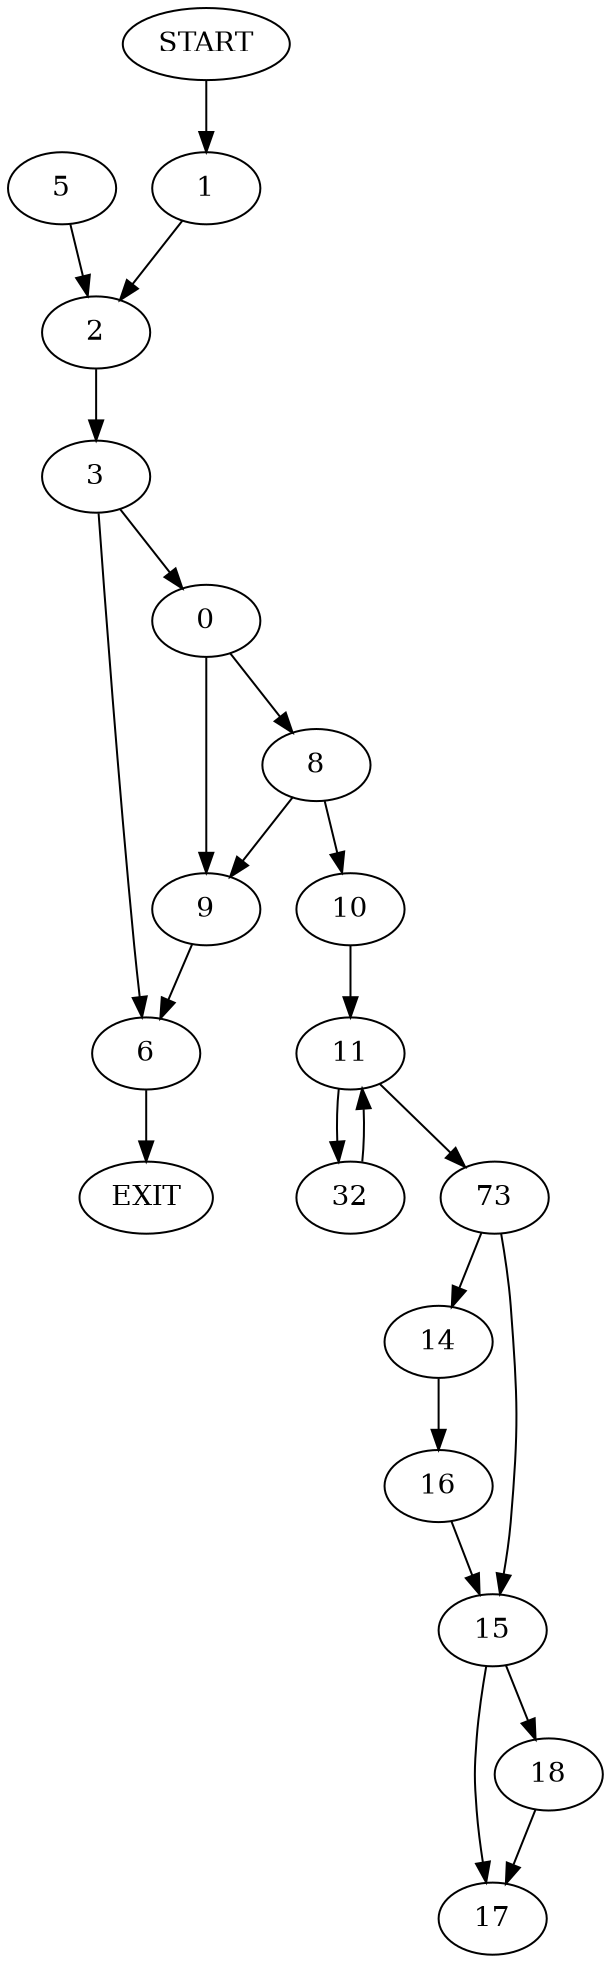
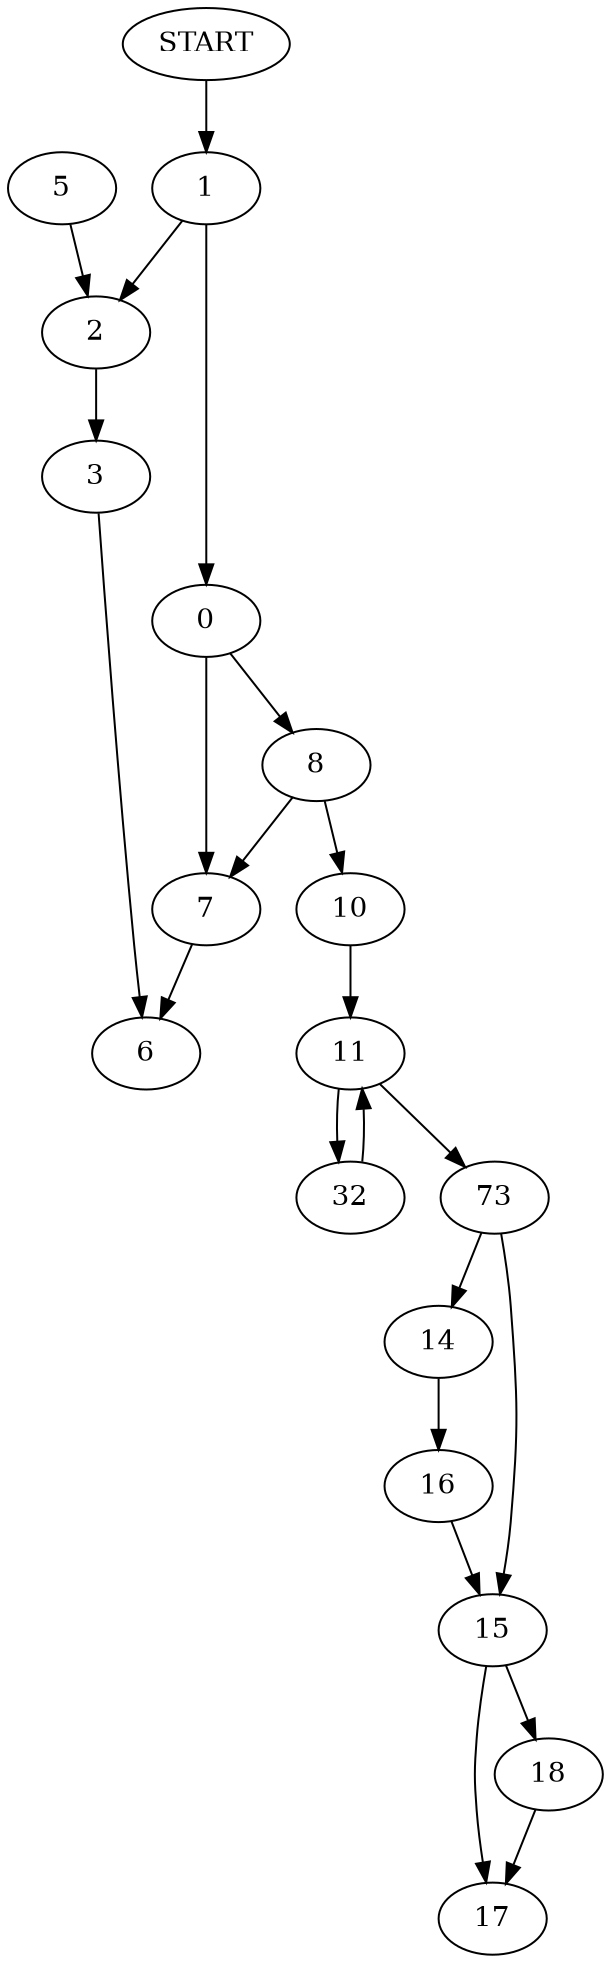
edge "3" -> "0": now "1" -> "0"
node "9": label "9" -> "7"
node "EXIT": removed
